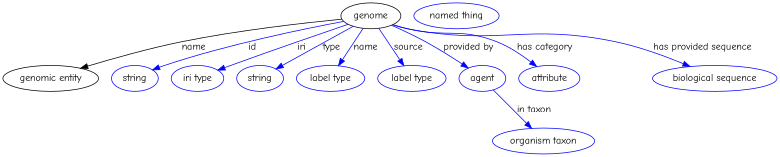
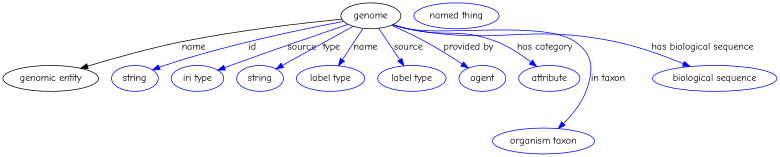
edge "genome" -> "iri type": label "iri" -> "source"
edge "genome" -> "biological sequence": label "has provided sequence" -> "has biological sequence"
edge "agent" -> "organism taxon": now "genome" -> "organism taxon"
